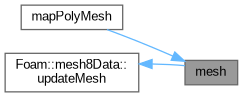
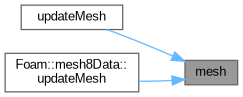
node "mapPolyMesh": label "mapPolyMesh" -> "updateMesh"
edge "mesh" -> "Foam::mesh8Data:: updateMesh": reversed
